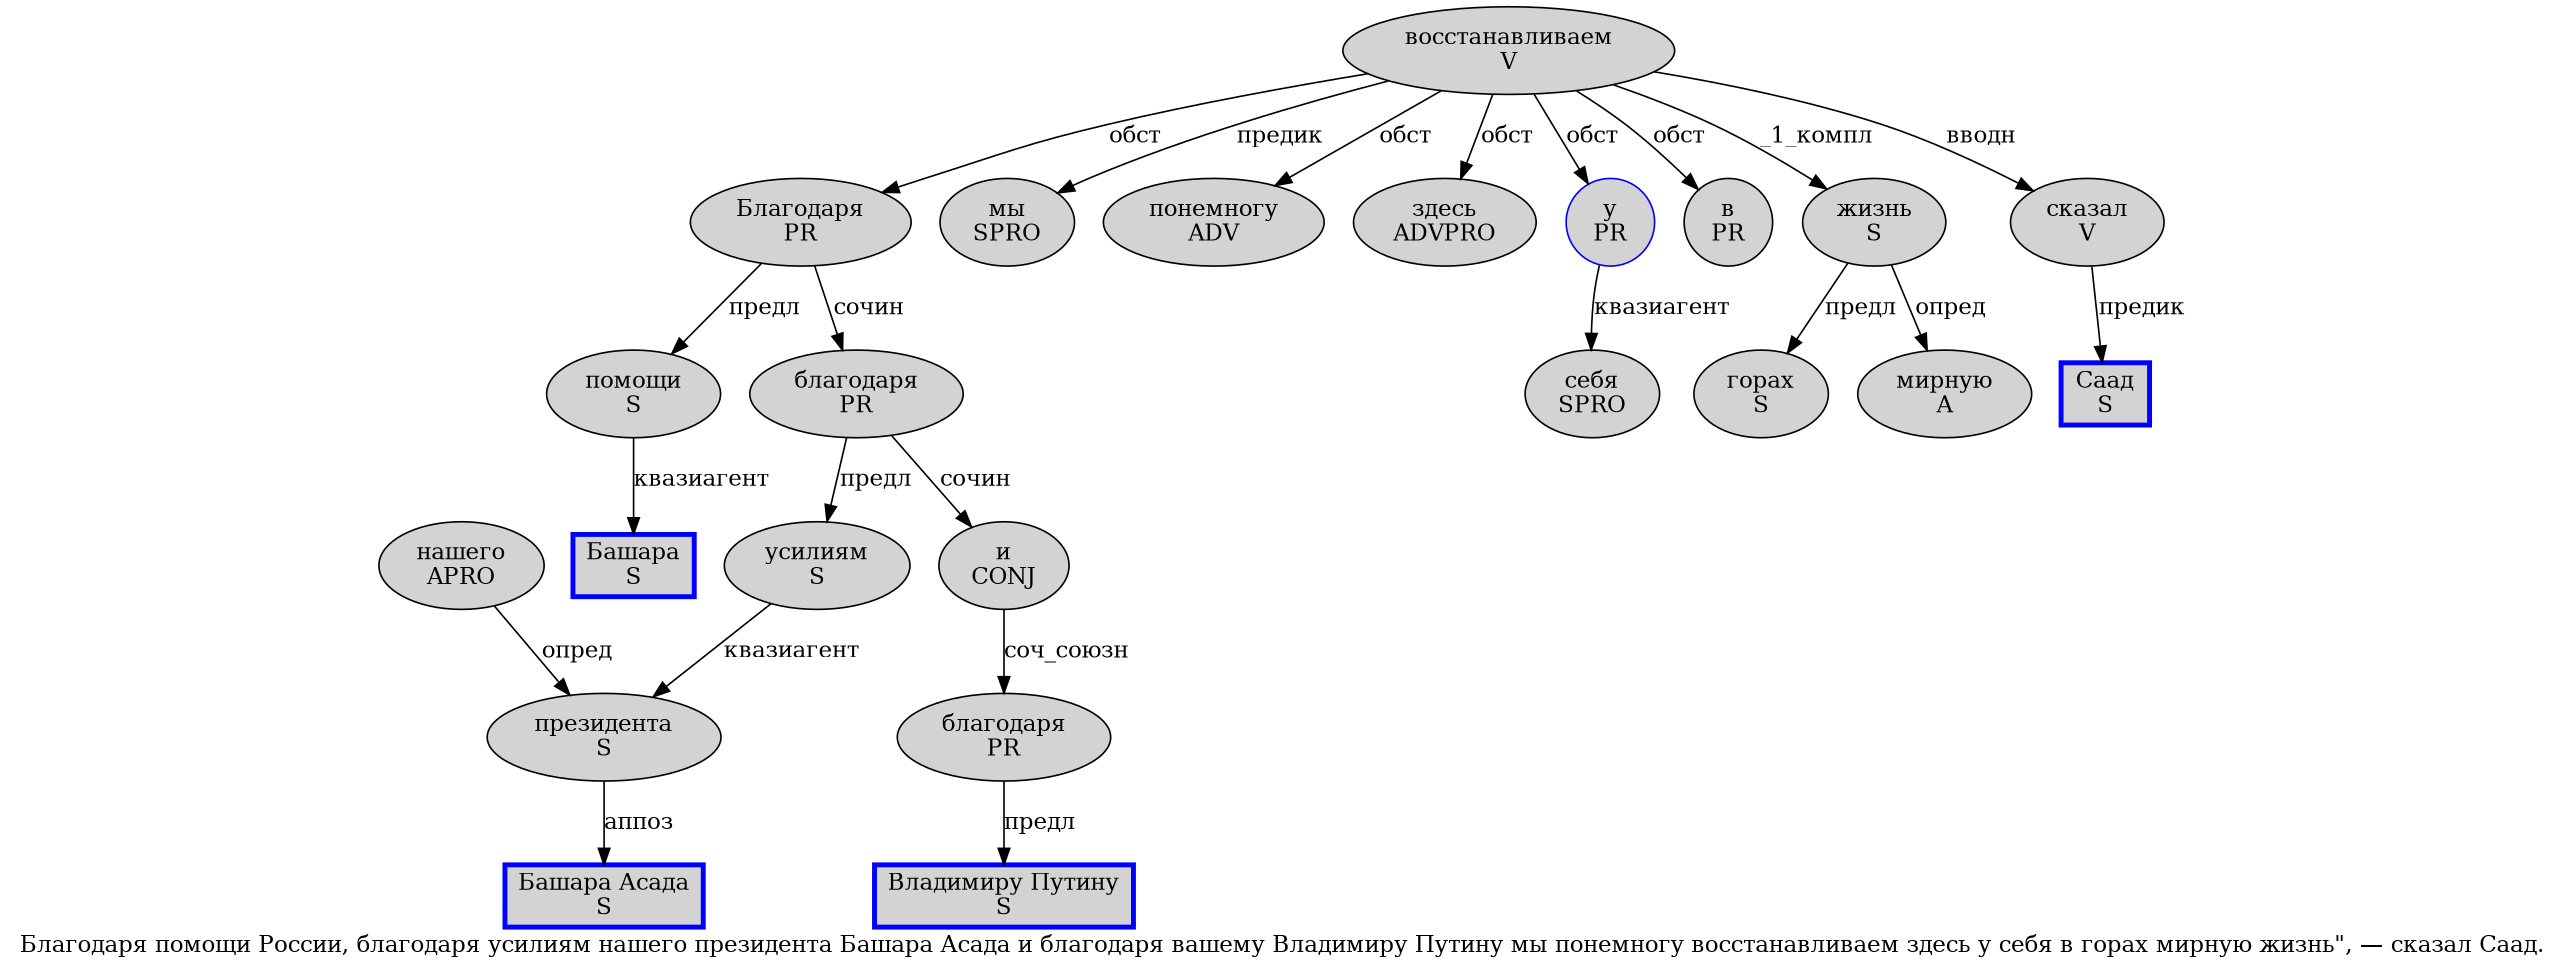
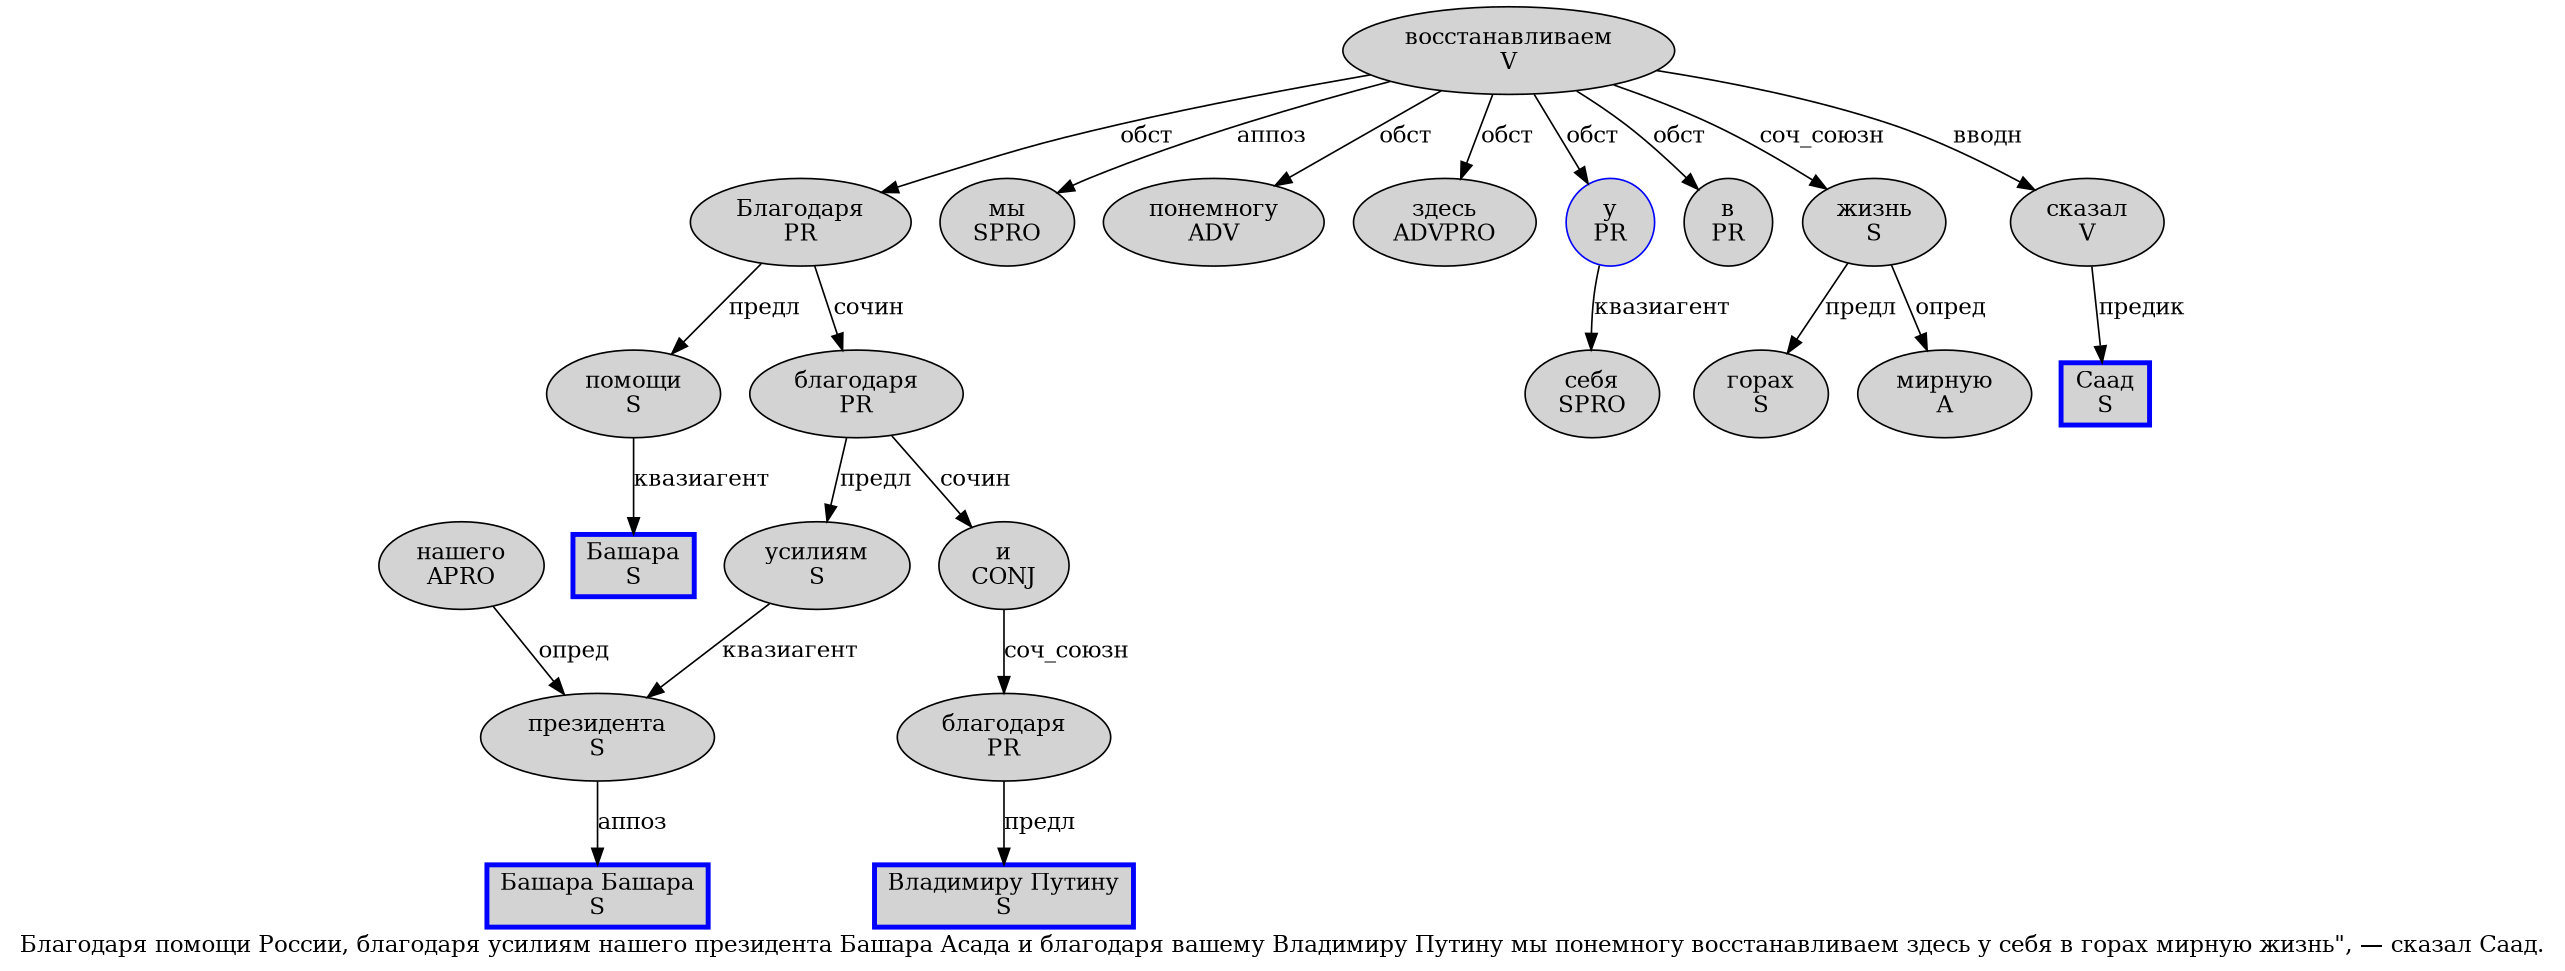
edge "восстанавливаем V" -> "мы SPRO": label "предик" -> "аппоз"
edge "восстанавливаем V" -> "жизнь S": label "_1_компл" -> "соч_союзн"
node "Башара Асада S": label "Башара Асада S" -> "Башара Башара S"
